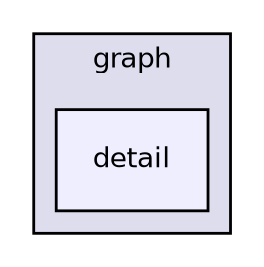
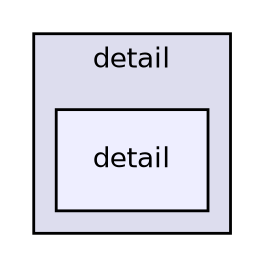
cluster "graph": label "graph" -> "detail"
